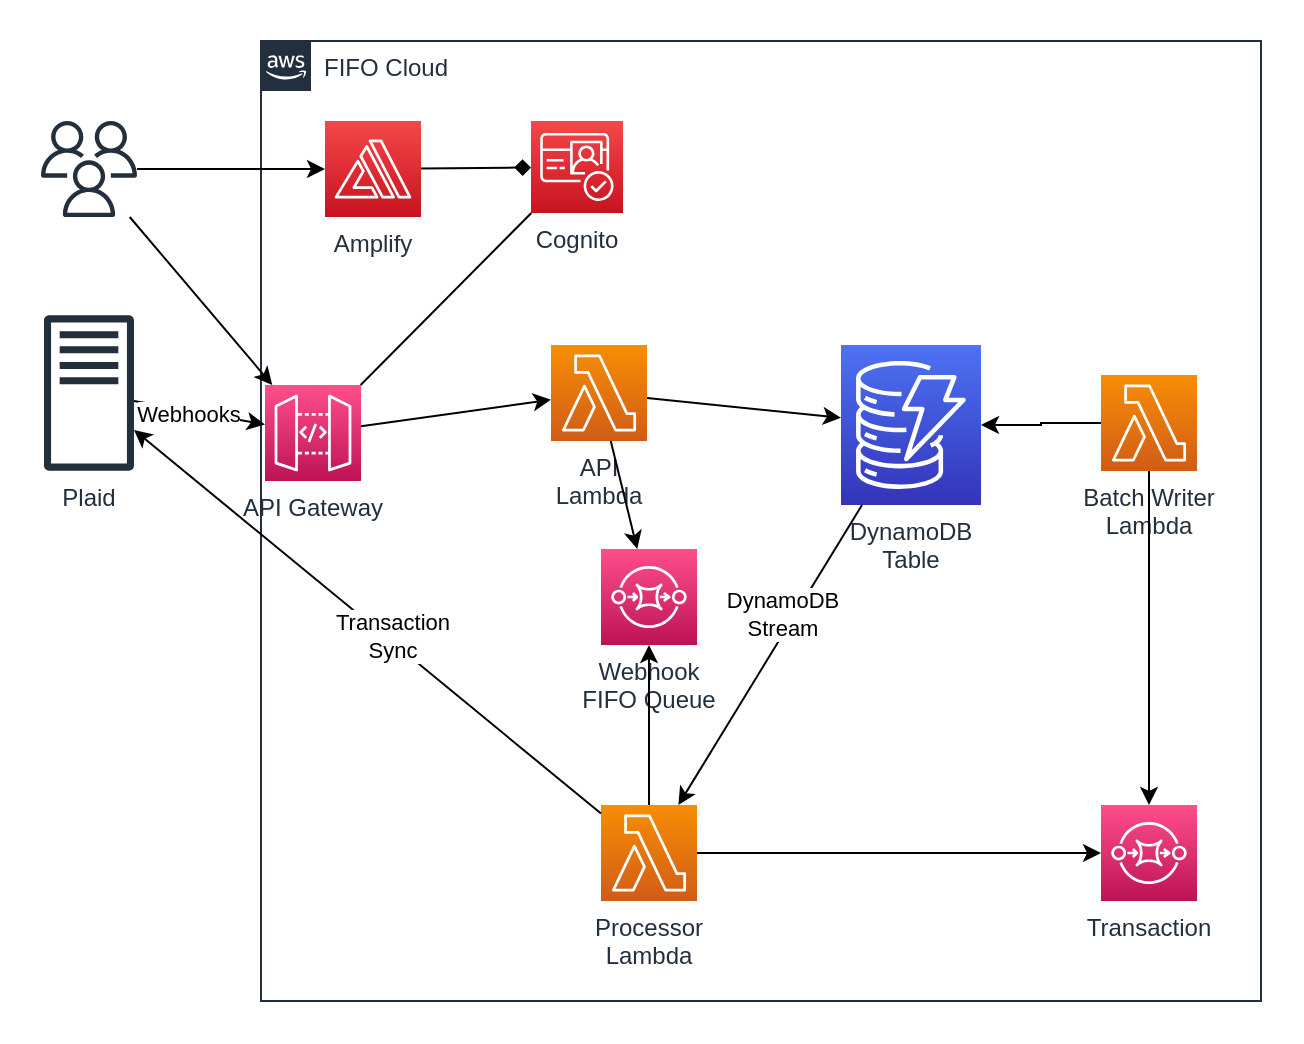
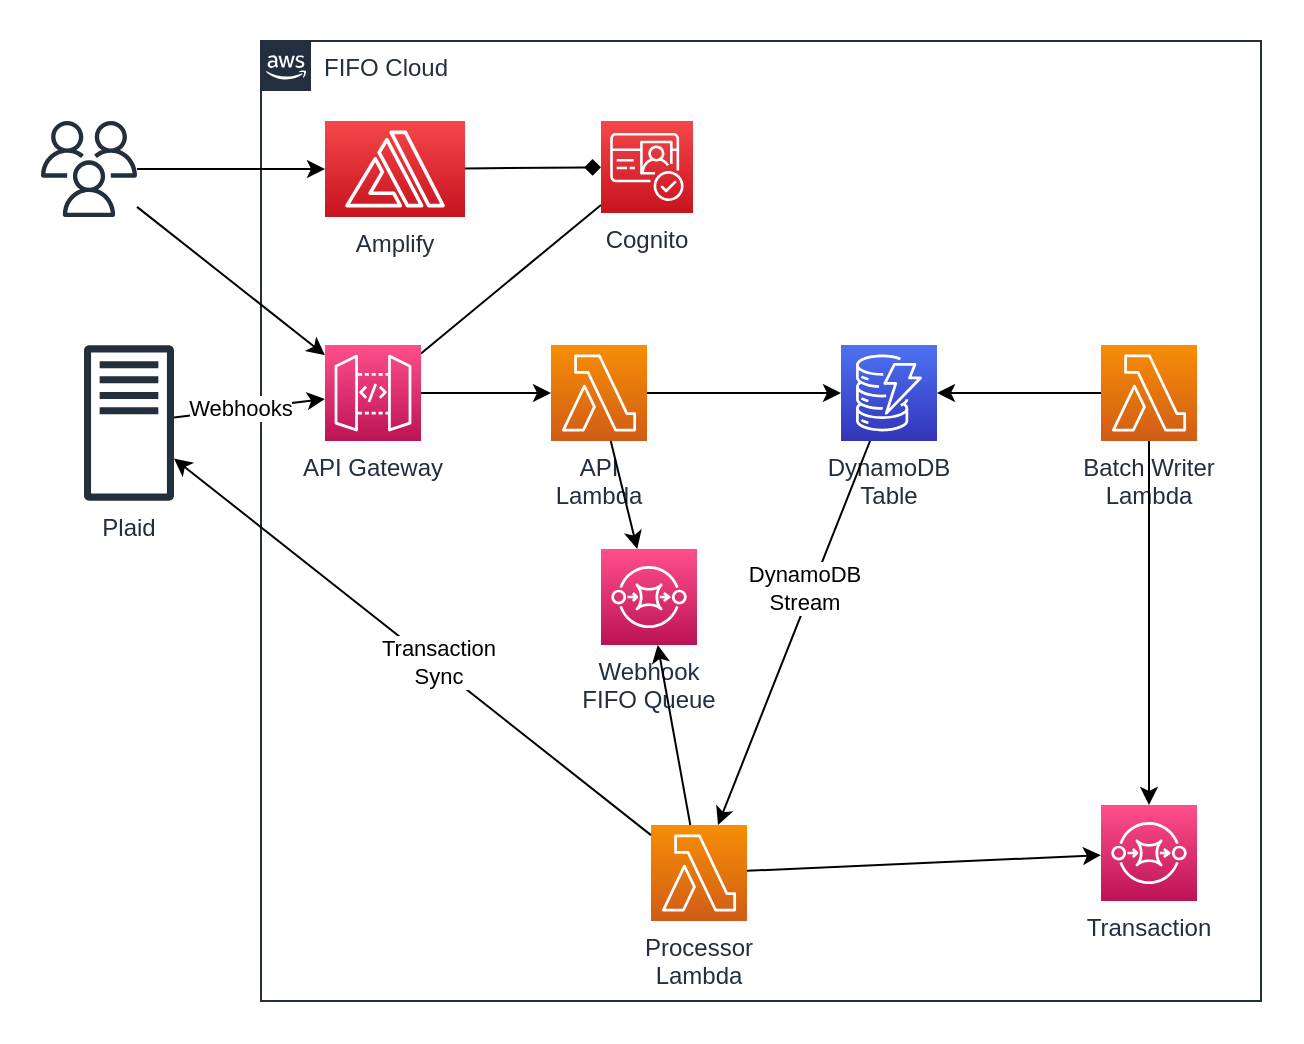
node "Cognito": moved (577, 167) -> (647, 167)
node "Amplify": size 96x96 -> 140x96
node "Plaid": moved (89, 393) -> (129, 423)
node "Batch Writer Lambda": moved (1149, 423) -> (1149, 393)
node "DynamoDB Table": size 140x160 -> 96x96
node "API Gateway": moved (313, 433) -> (373, 393)
node "Processor Lambda": moved (649, 853) -> (699, 873)
